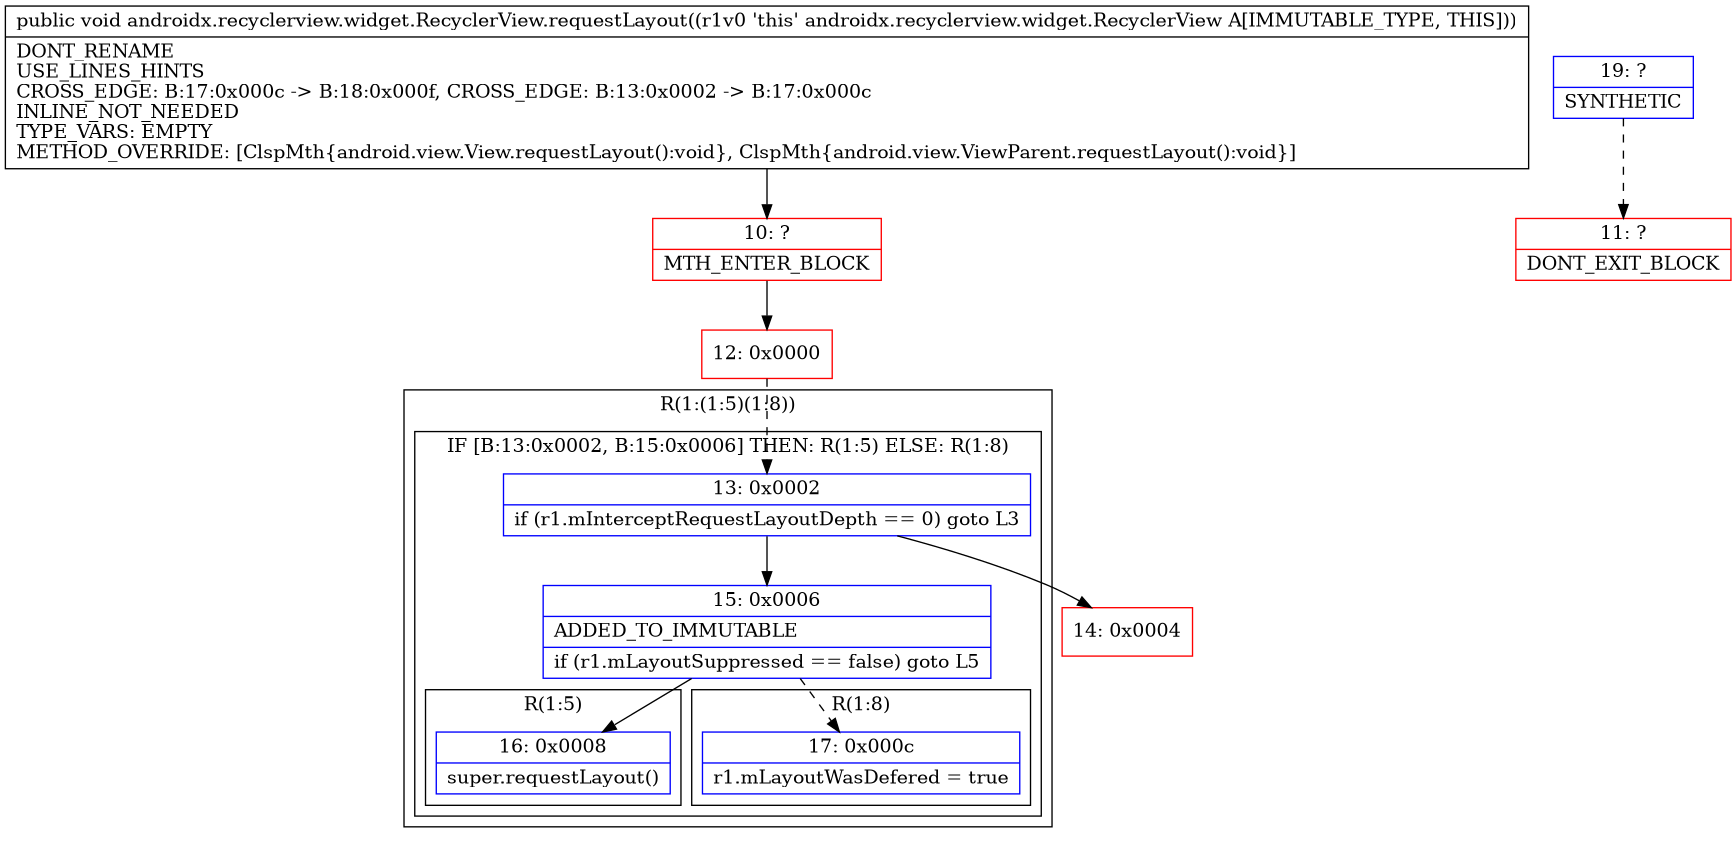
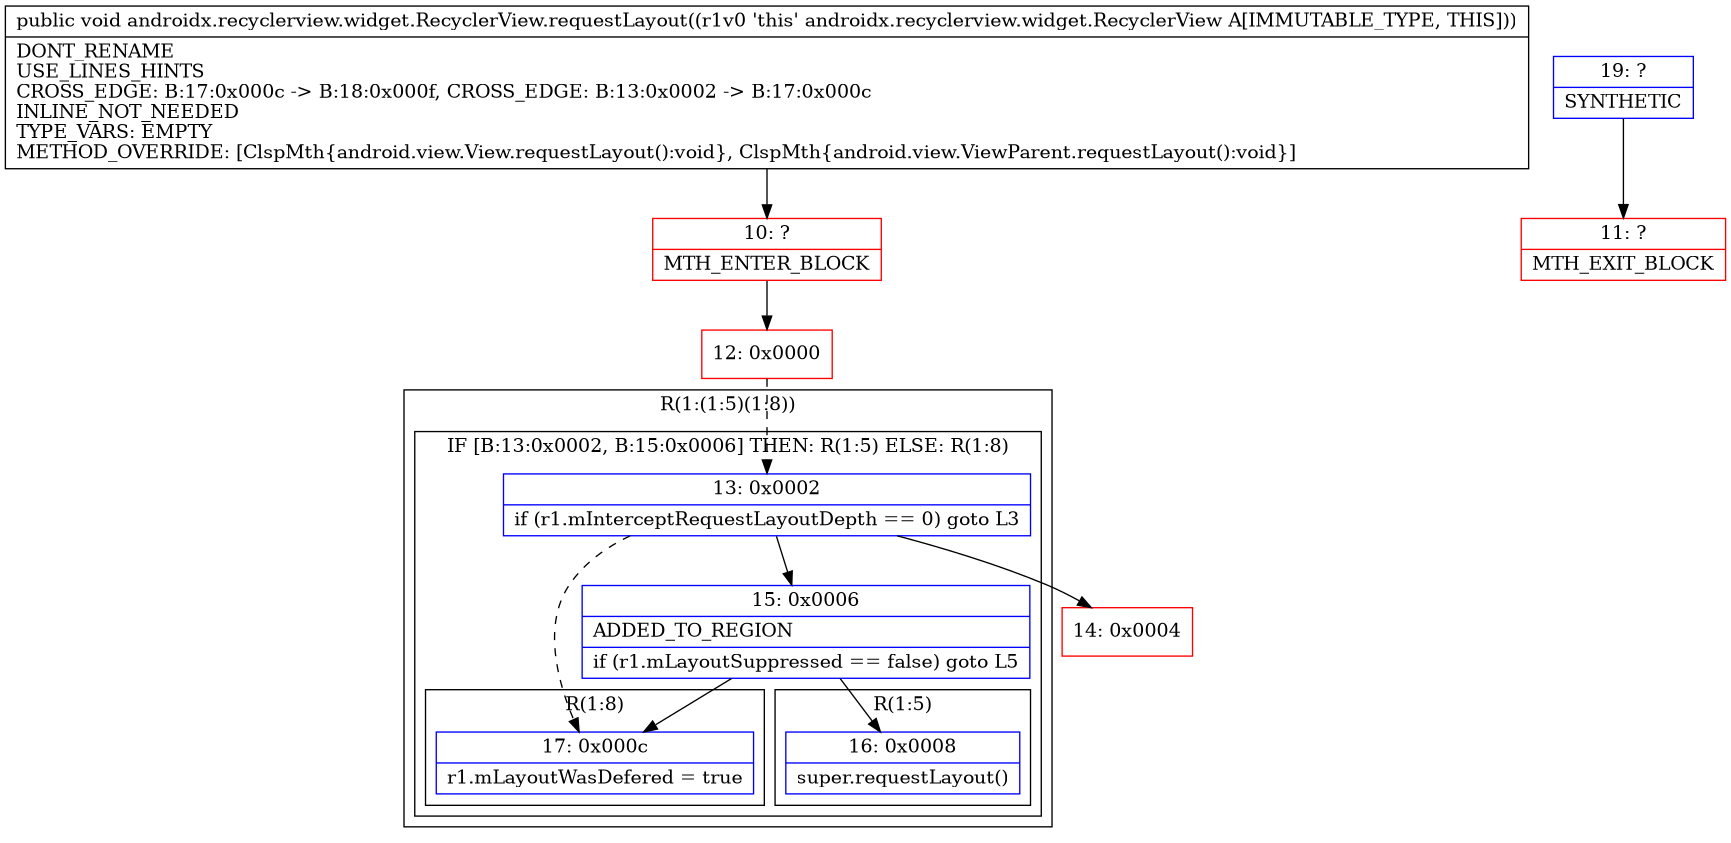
edge "19: ?" -> "11: ?": style dashed -> solid
node "11: ?": text "DONT_EXIT_BLOCK" -> "MTH_EXIT_BLOCK"
edge "13: 0x0002" -> "17: 0x000c": added
node "15: 0x0006": text "ADDED_TO_IMMUTABLE" -> "ADDED_TO_REGION"
edge "15: 0x0006" -> "17: 0x000c": style dashed -> solid
